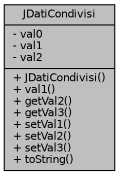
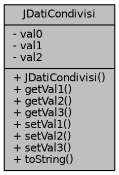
node "JDatiCondivisi": text "+ val1()" -> "+ getVal1()"
